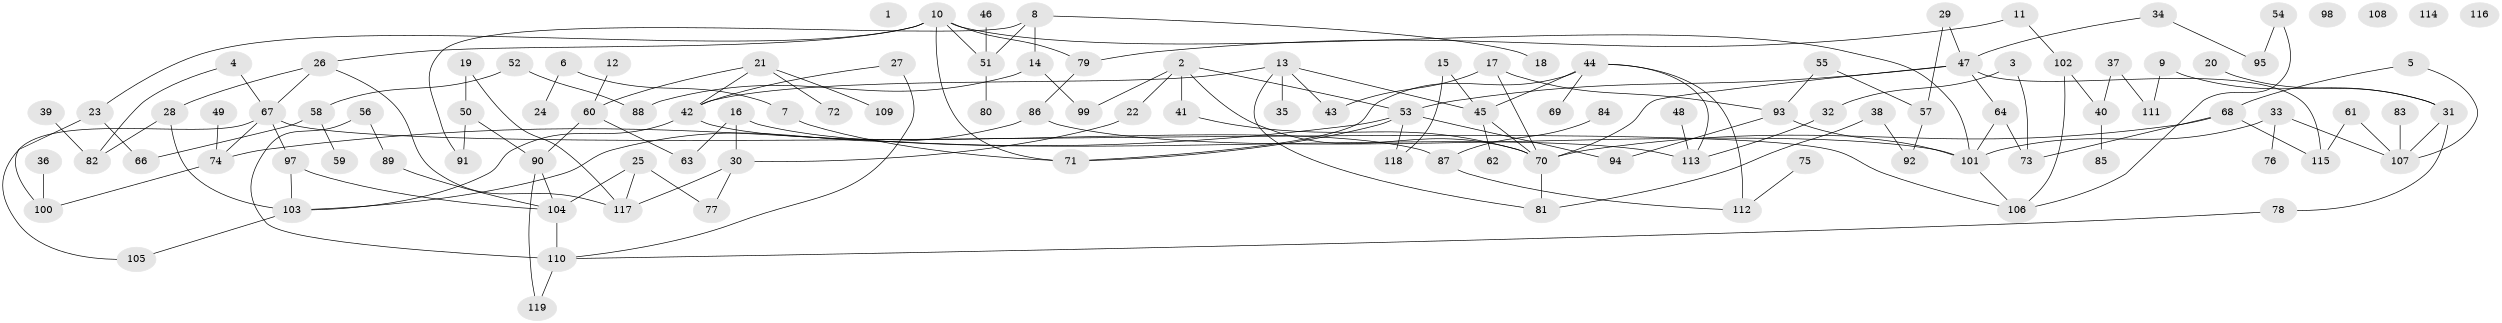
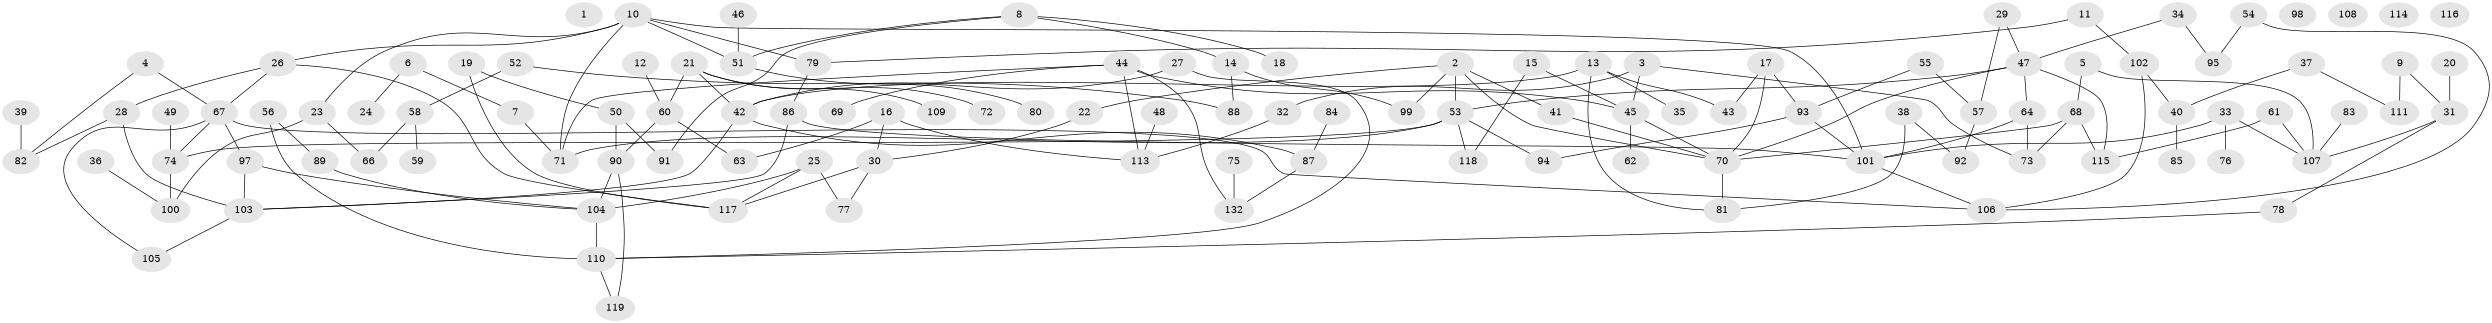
edge "13" -- "45": now "3" -- "45"
node "112": label "112" -> "132"
